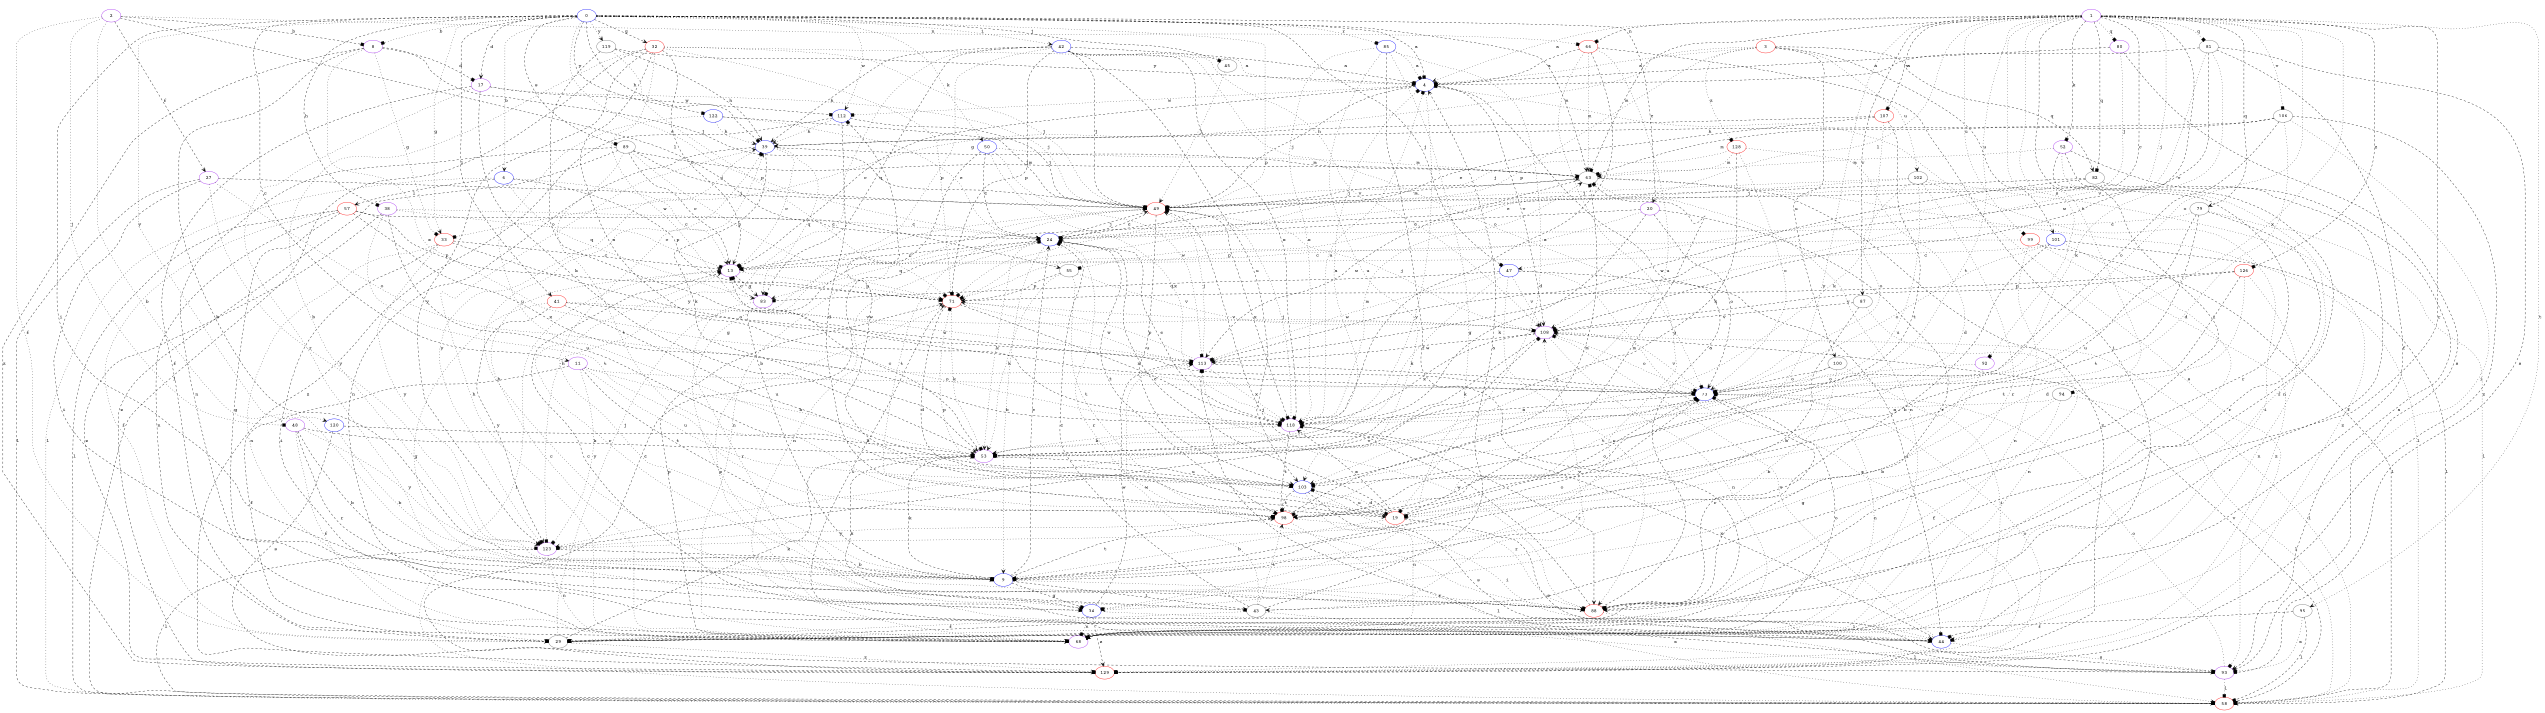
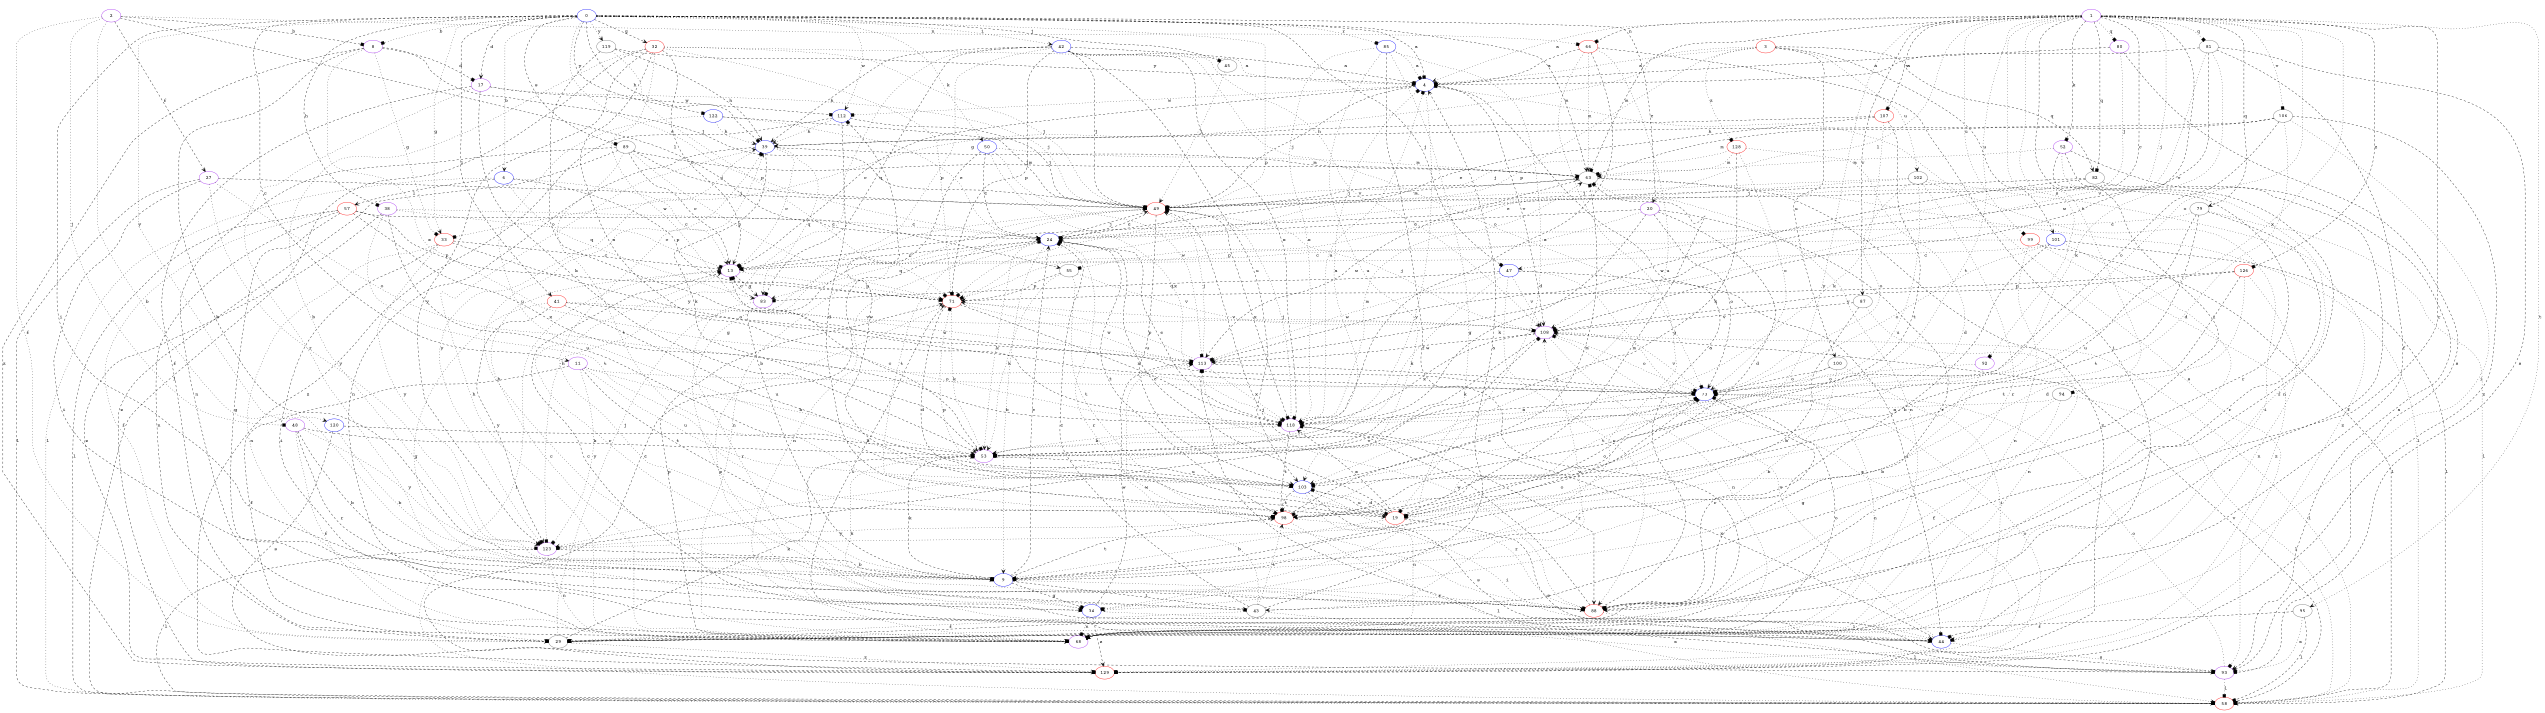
edge "20" -> "19": added, label "d"
edge "34" -> "53": style dashed -> dotted
